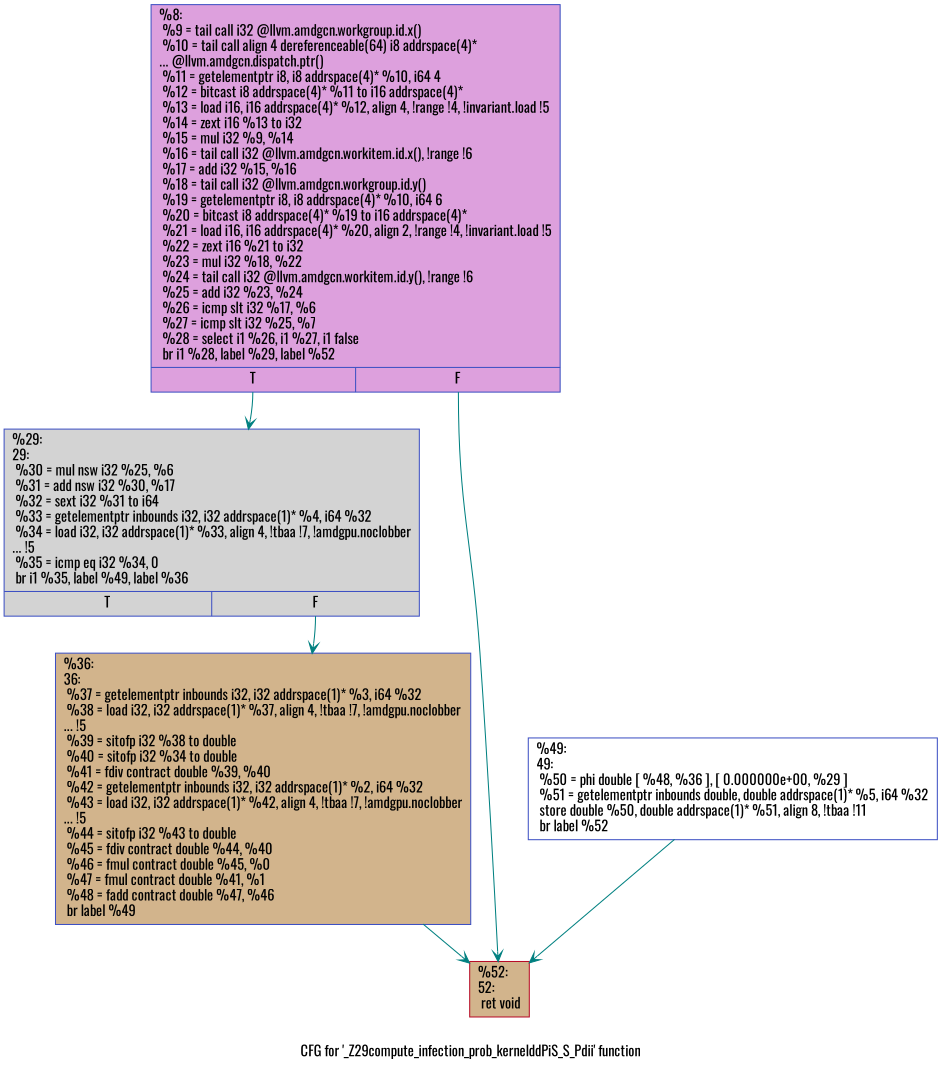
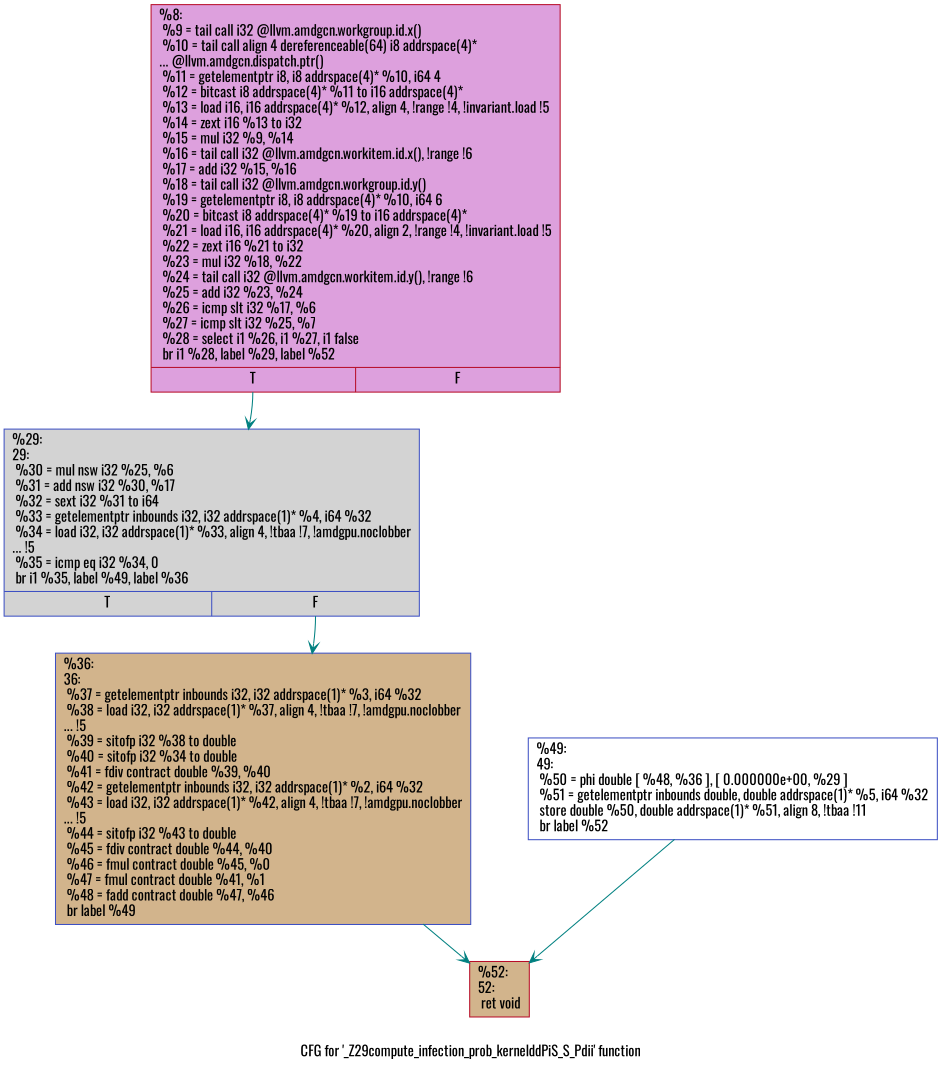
node "%8:": color #3d50c3ff -> #b70d28ff
edge "%8:" -> "%52:": removed
